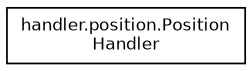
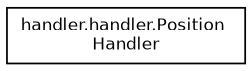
node "handler.position.Position Handler": label "handler.position.Position Handler" -> "handler.handler.Position Handler"
